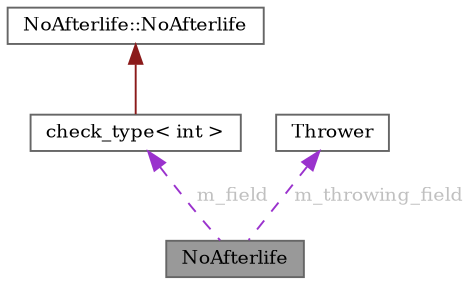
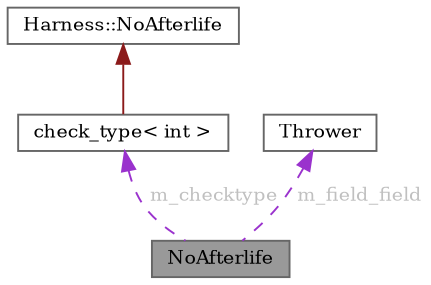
node "NoAfterlife::NoAfterlife": label "NoAfterlife::NoAfterlife" -> "Harness::NoAfterlife"
edge "NoAfterlife" -> "check_type< int >": label " m_field" -> " m_checktype"
edge "NoAfterlife" -> "Thrower": label " m_throwing_field" -> " m_field_field"
